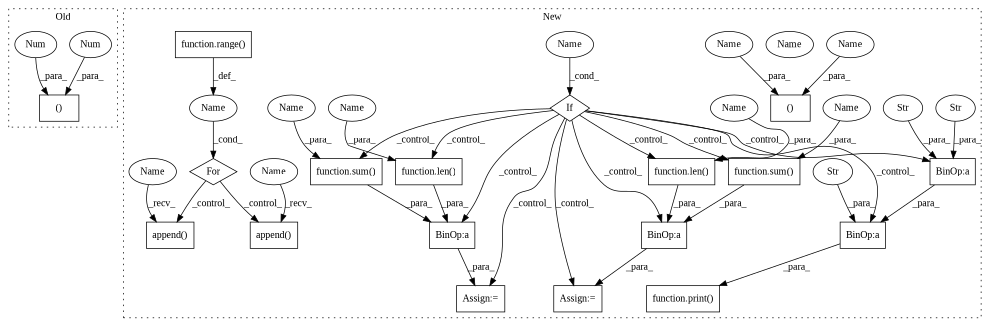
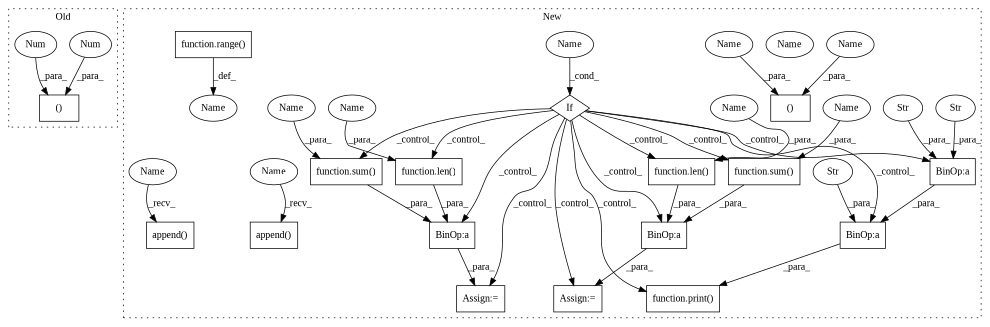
node "For": removed
edge "If" -> "function.print()": added, label "_control_"
